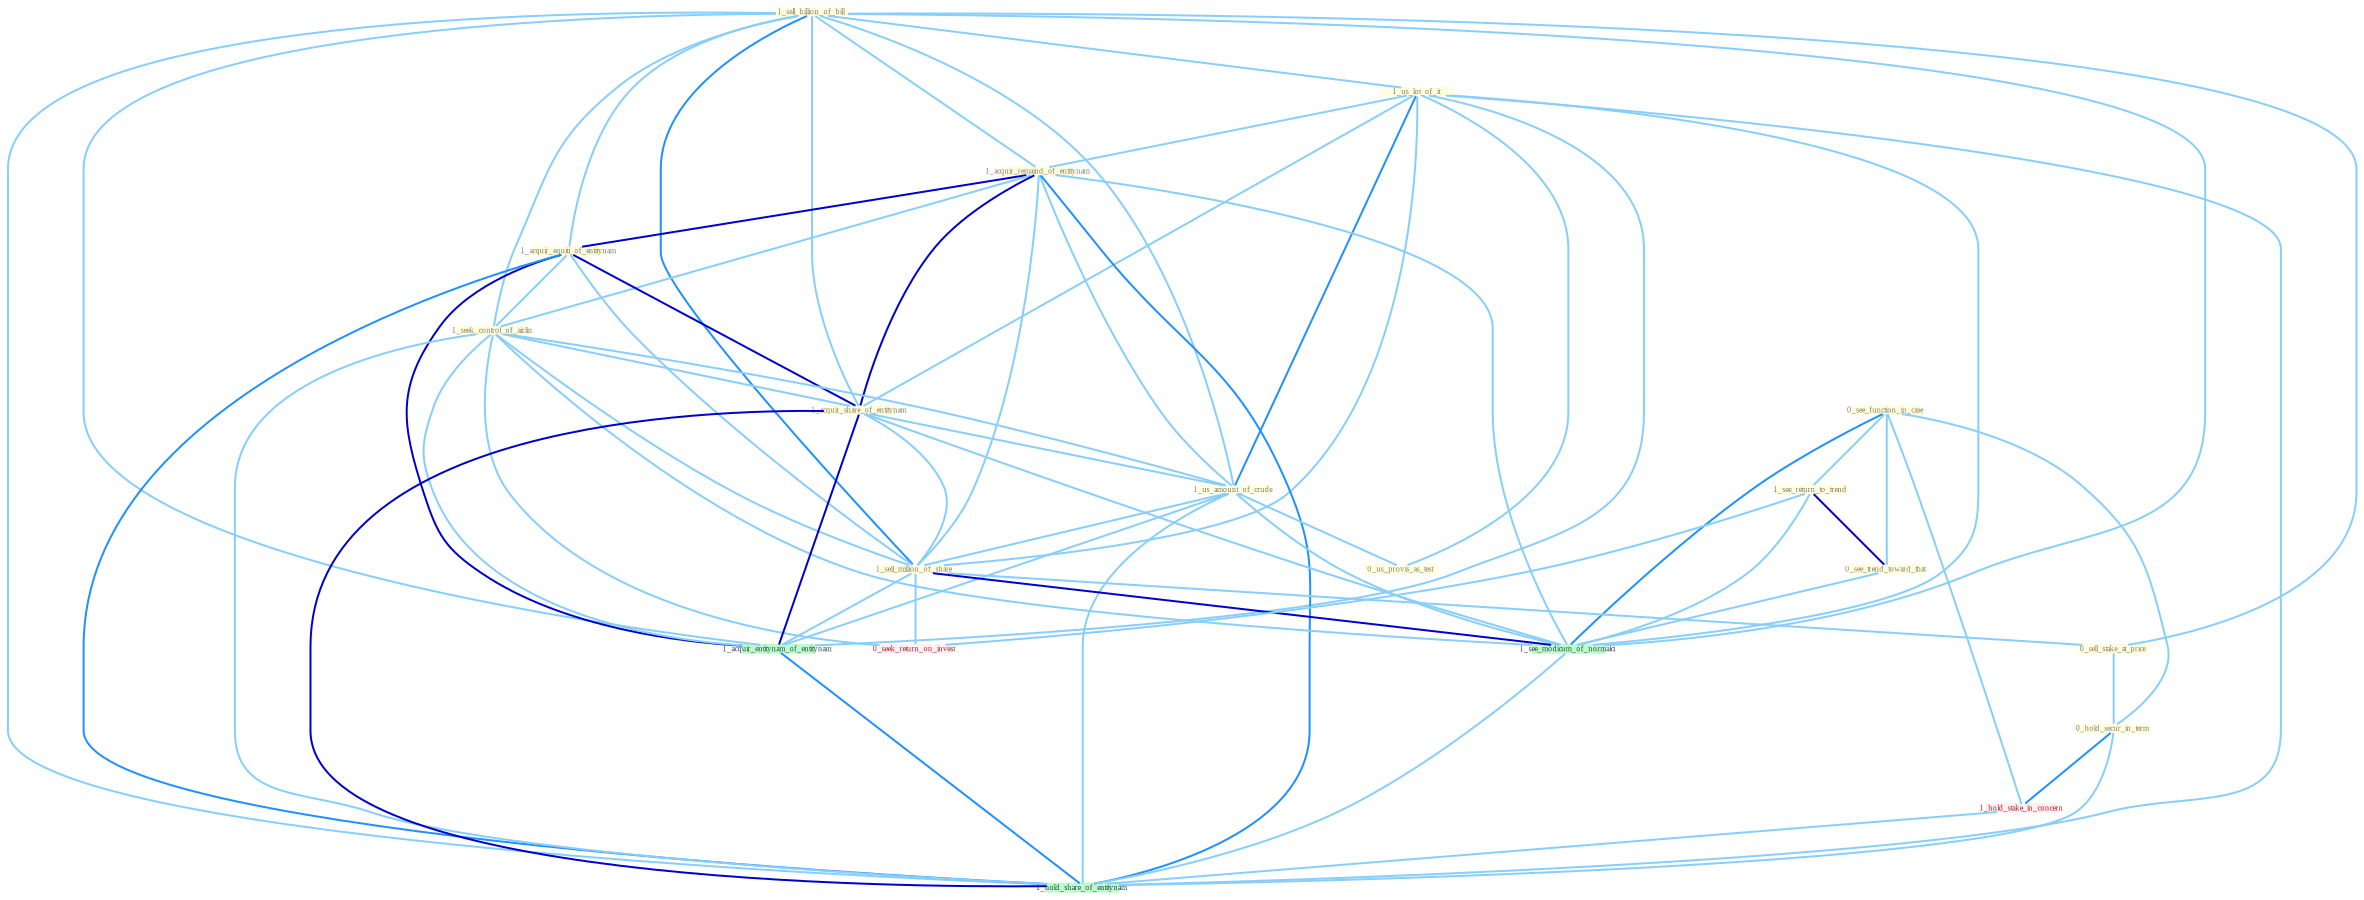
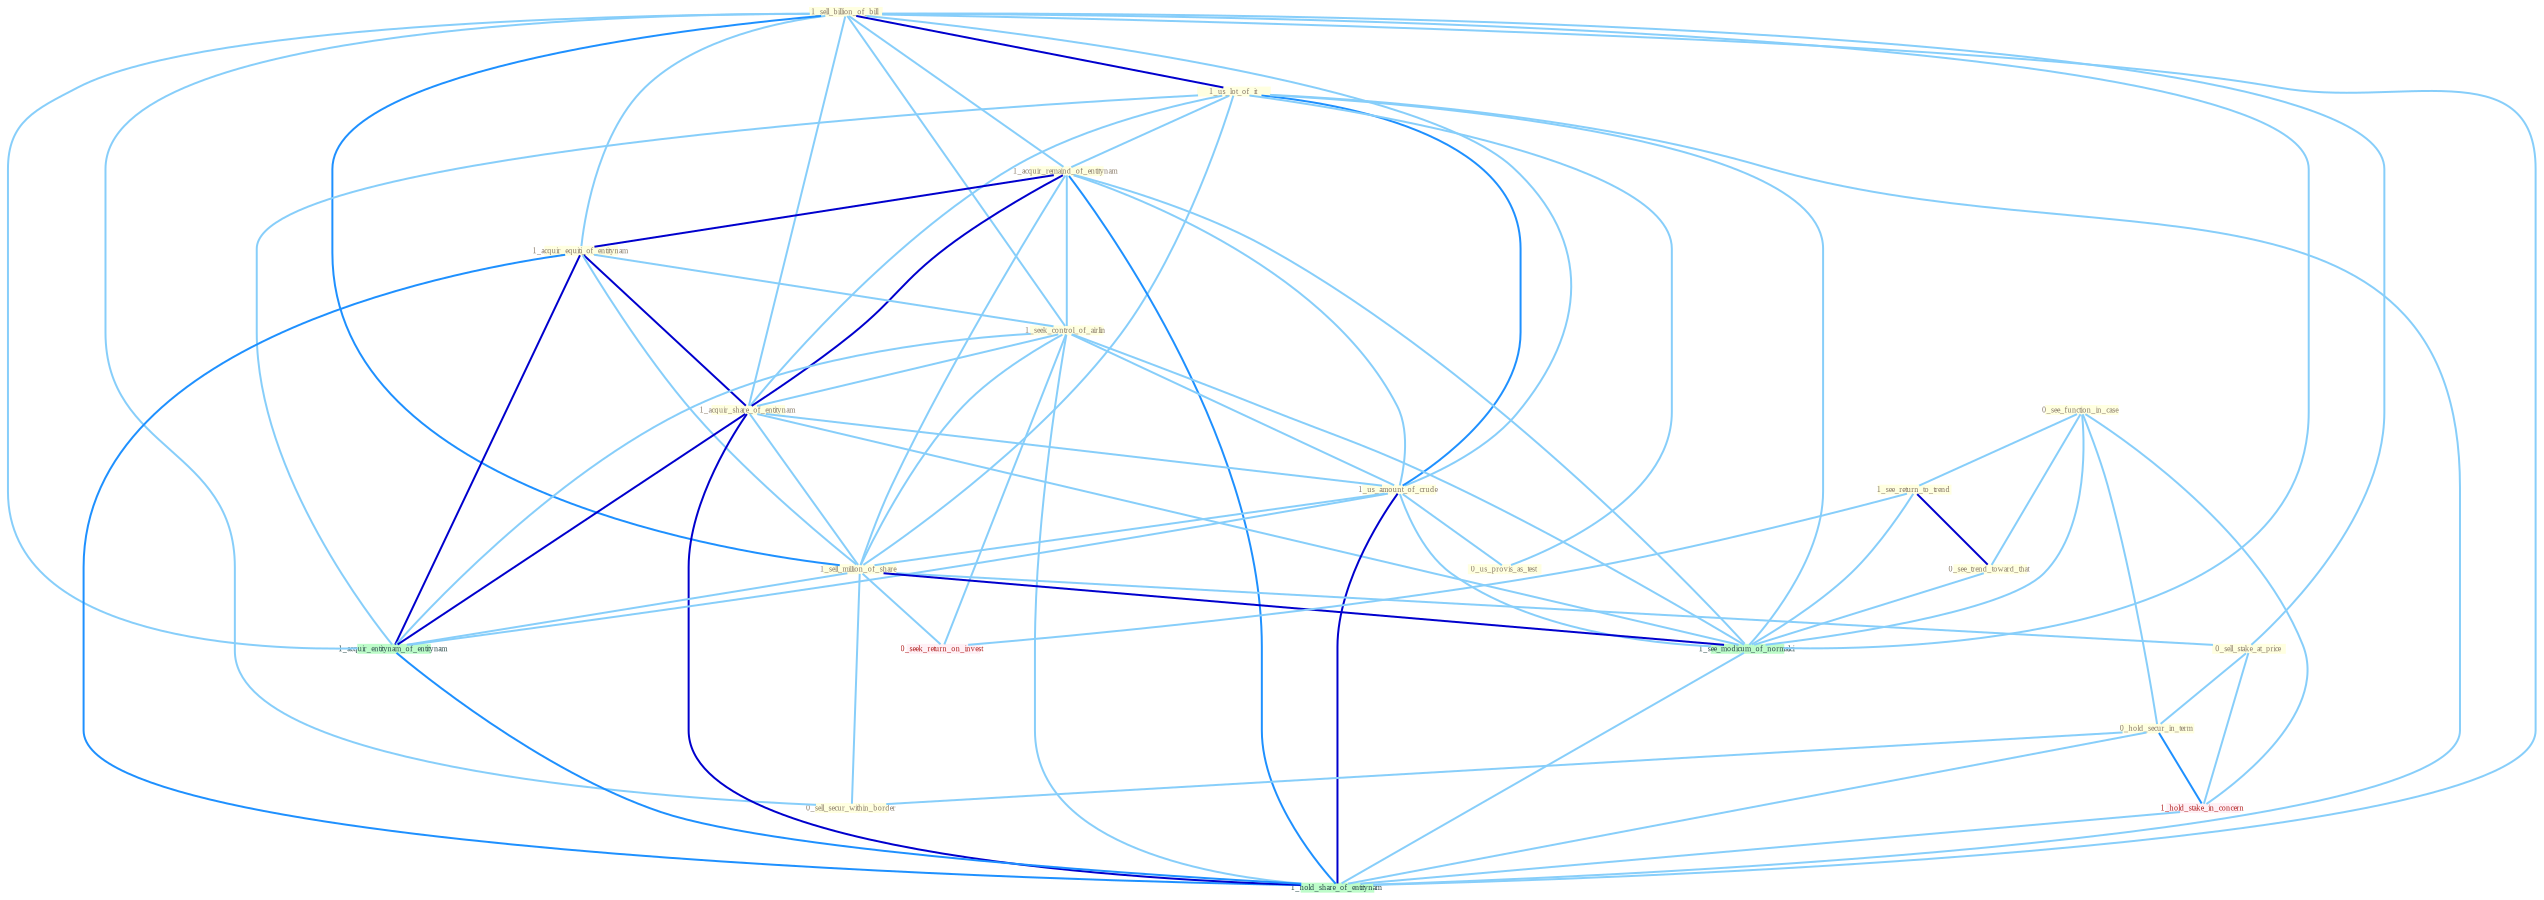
edge "1_sell_billion_of_bill" -- "1_us_lot_of_it": color #87cefa -> #0000cd
edge "0_see_function_in_case" -- "1_see_modicum_of_normalci": color #1e90ff -> #87cefa
edge "1_us_amount_of_crude" -- "1_hold_share_of_entitynam": color #87cefa -> #0000cd
edge "0_sell_stake_at_price" -- "1_hold_stake_in_concern": added
node "0_sell_secur_within_border": added
